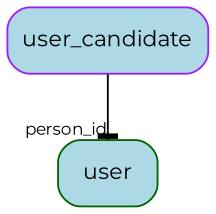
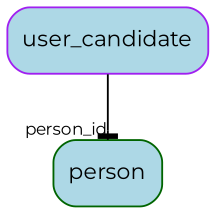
node "user": label "user" -> "person"
